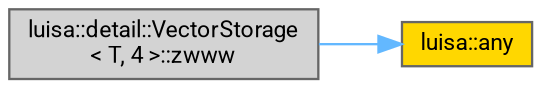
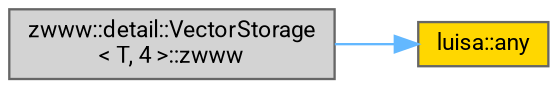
node "luisa::detail::VectorStorage < T, 4 >::zwww": label "luisa::detail::VectorStorage < T, 4 >::zwww" -> "zwww::detail::VectorStorage < T, 4 >::zwww"
